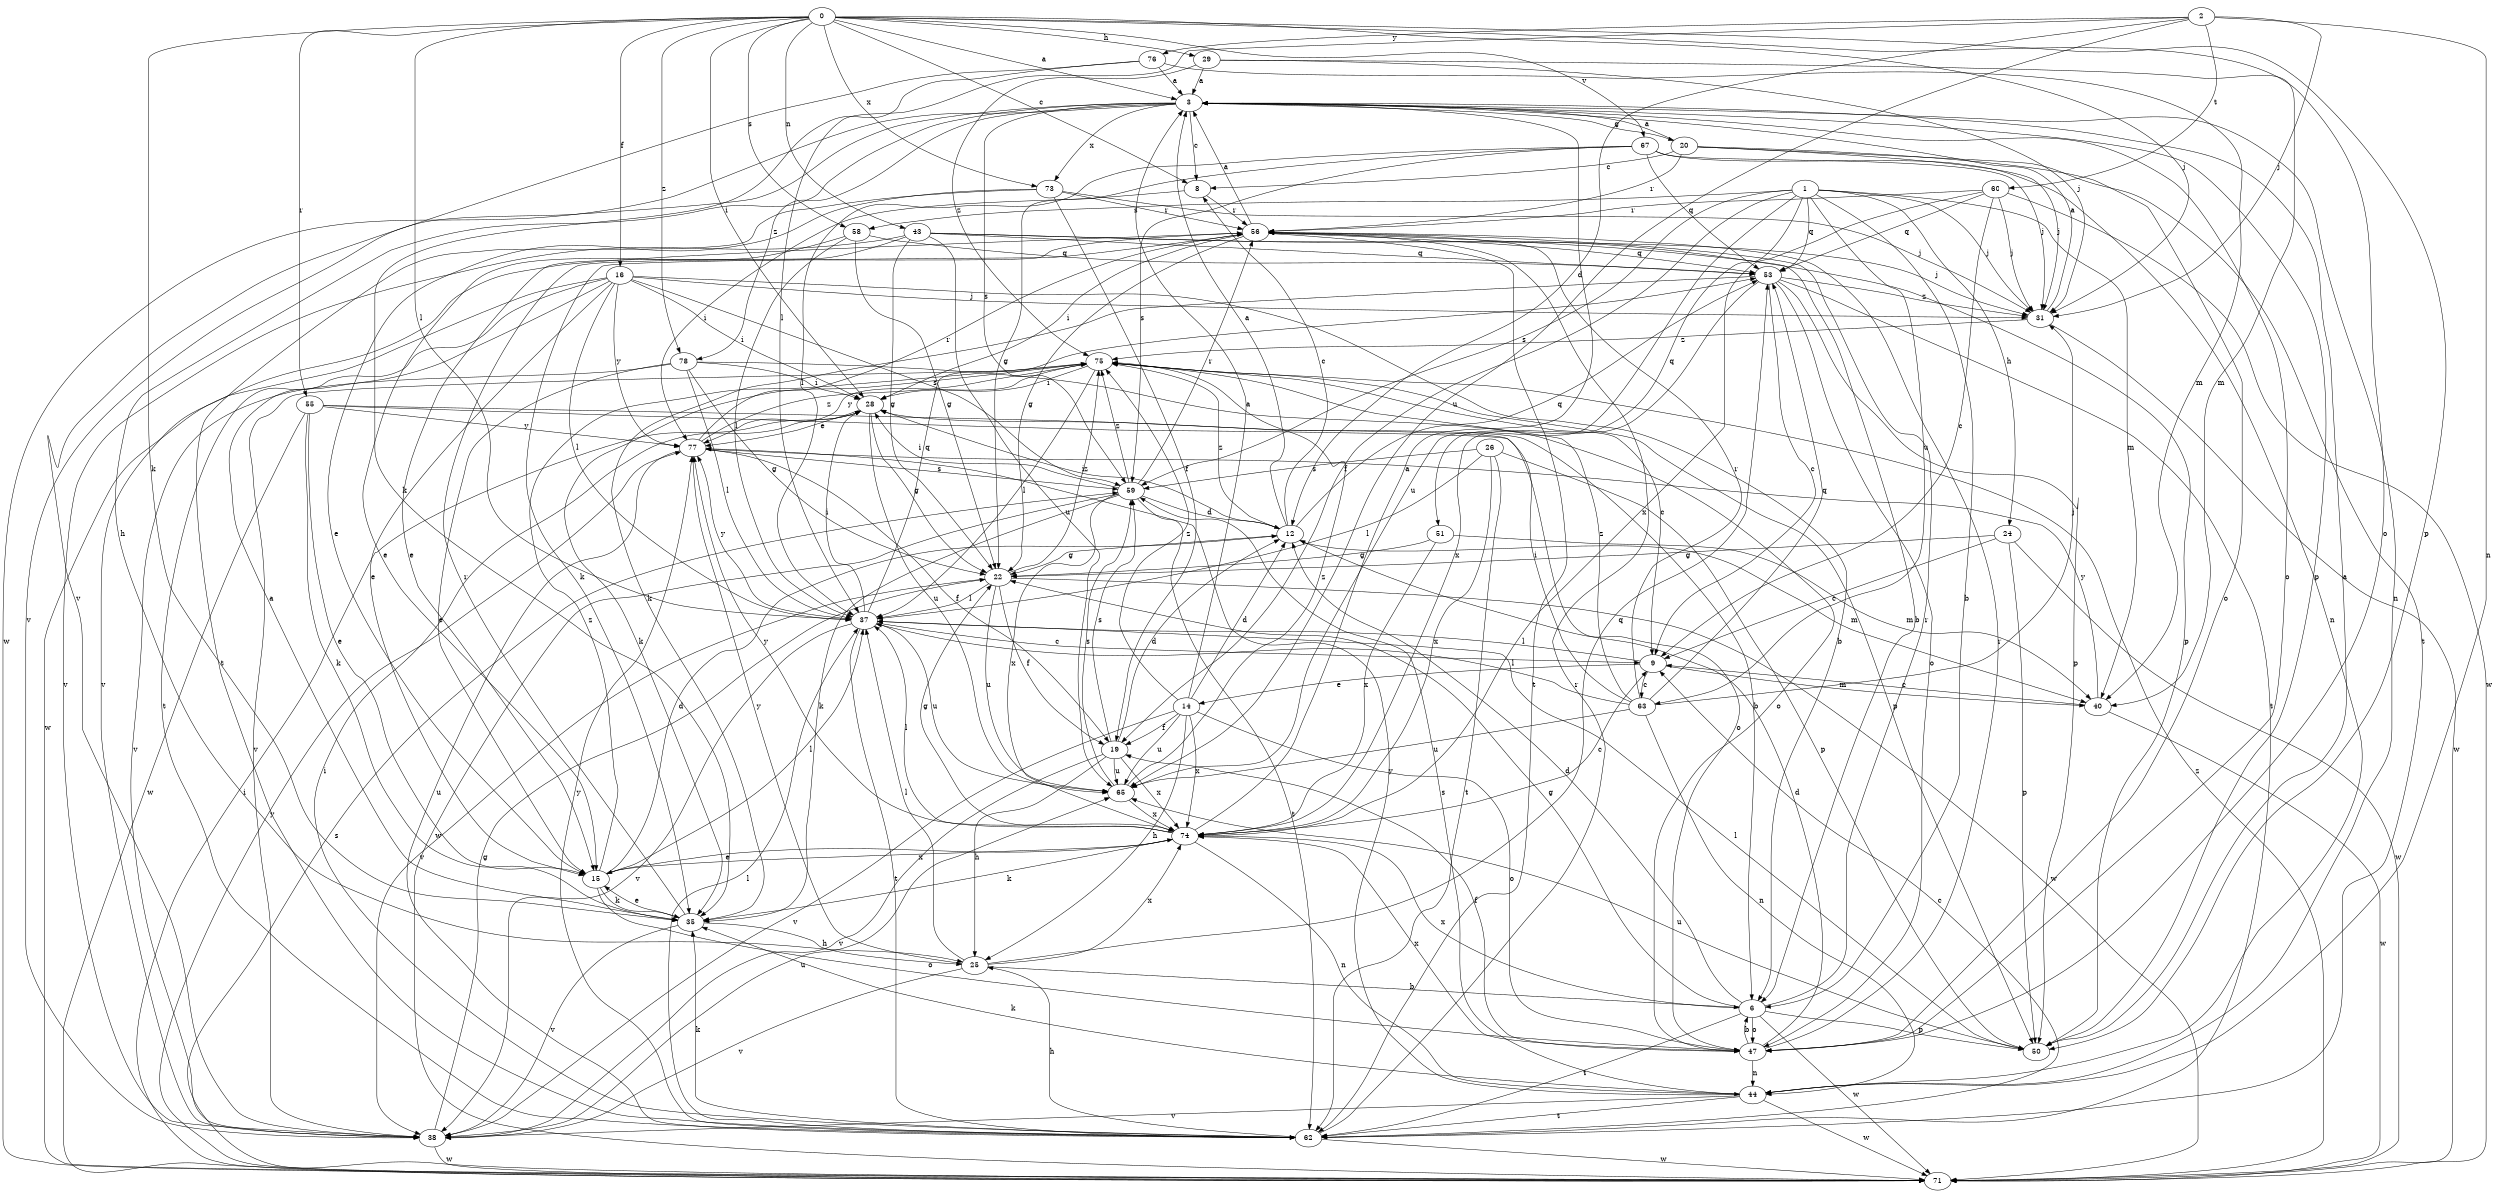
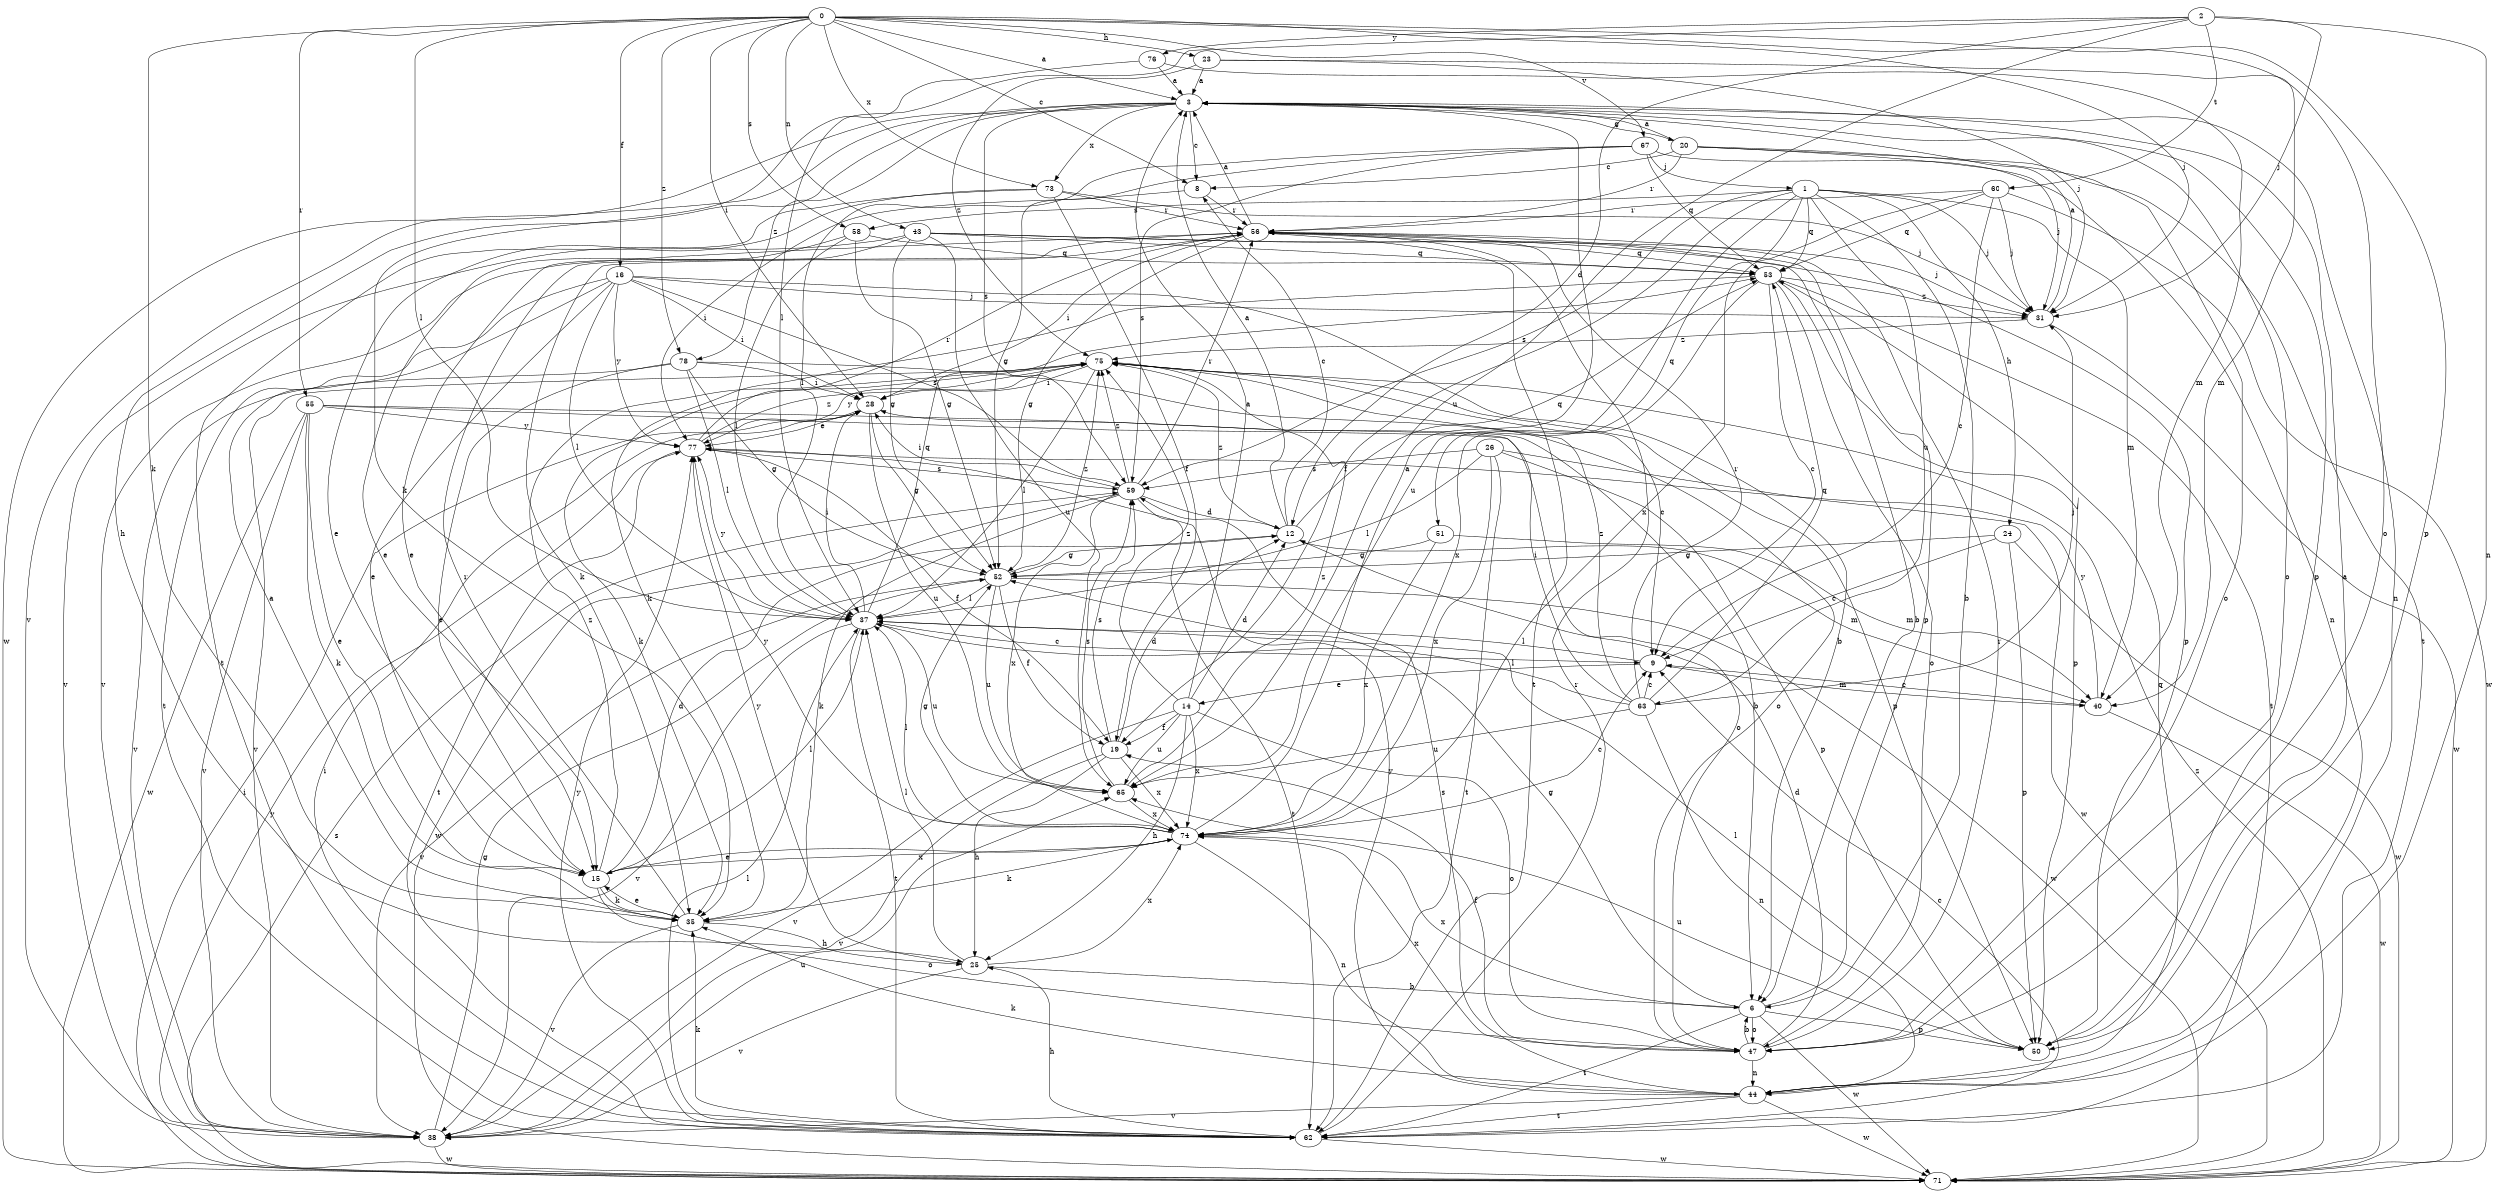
node "29": label "29" -> "23"
edge "67" -> "31": now "67" -> "1"
edge "76" -> "38": now "55" -> "38"
edge "12" -> "28": removed, label "i"
node "22": label "22" -> "52"
edge "6" -> "56": label "r" -> "p"
edge "9" -> "63": reversed
edge "6" -> "12": removed, label "d"
edge "25" -> "53": now "44" -> "53"
edge "19" -> "65": removed, label "u"
edge "77" -> "62": label "u" -> "t"
edge "16" -> "71": now "26" -> "71"
